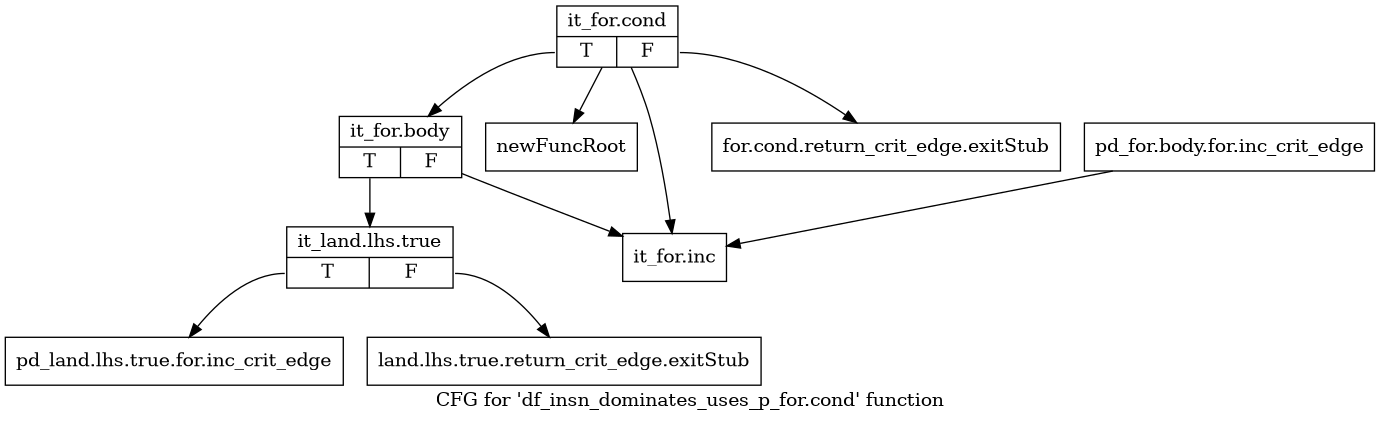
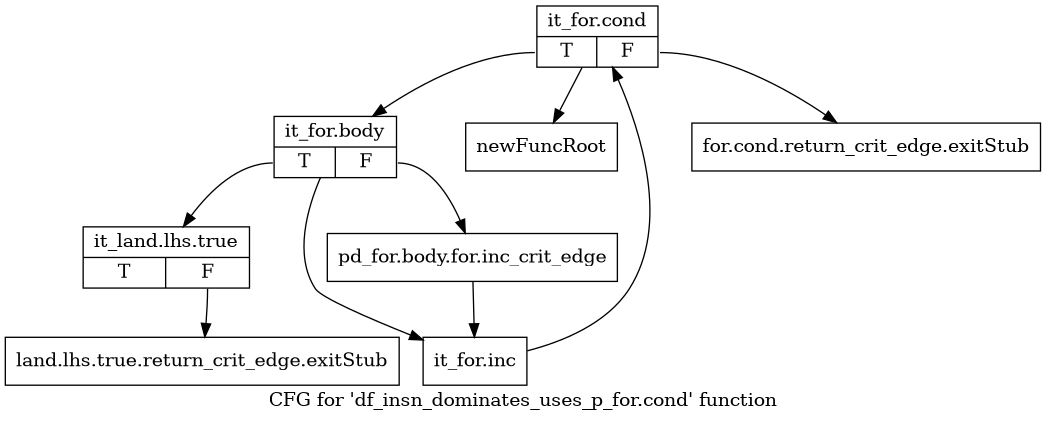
edge "it_for.cond" -> "it_for.inc": reversed
edge "it_for.body" -> "pd_for.body.for.inc_crit_edge": added
node "pd_land.lhs.true.for.inc_crit_edge": removed
